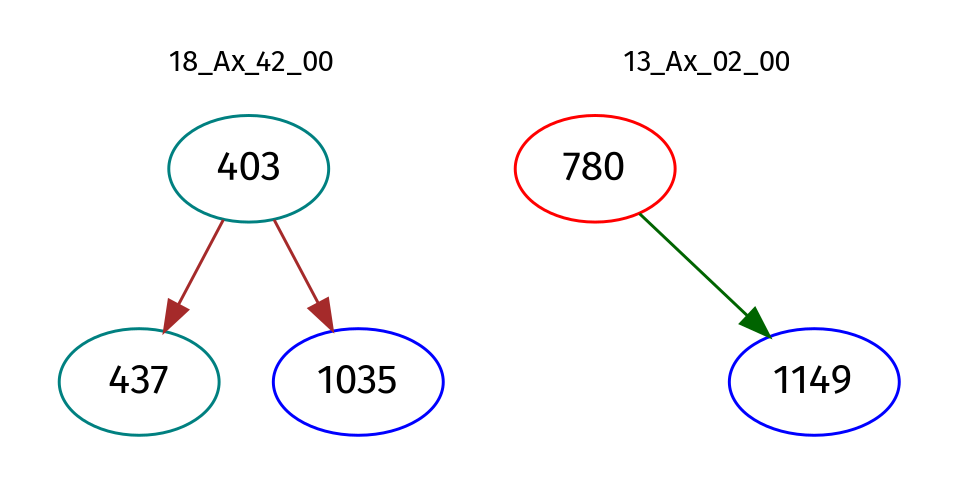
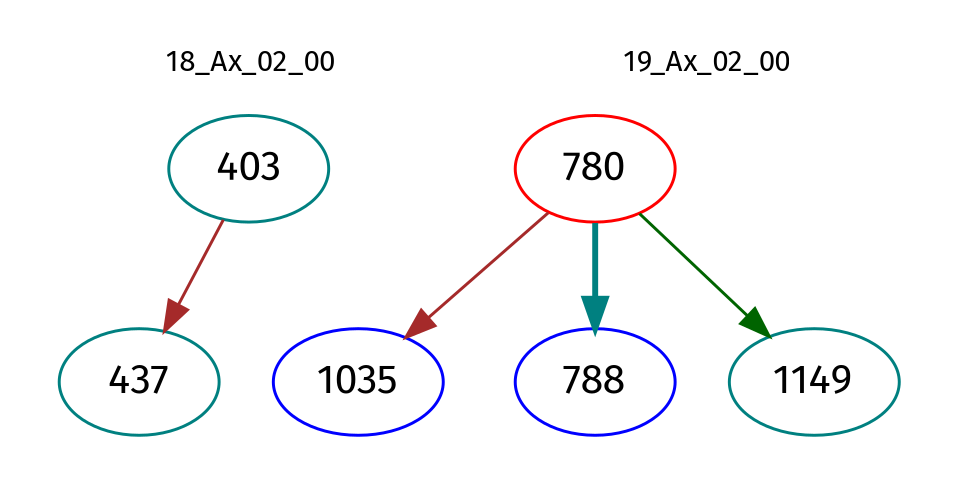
cluster "18_Ax_42_00": label "18_Ax_42_00" -> "18_Ax_02_00"
cluster "13_Ax_02_00": label "13_Ax_02_00" -> "19_Ax_02_00"
edge "403" -> "1035": now "780" -> "1035"
node "788": added
node "1149": color blue -> teal
